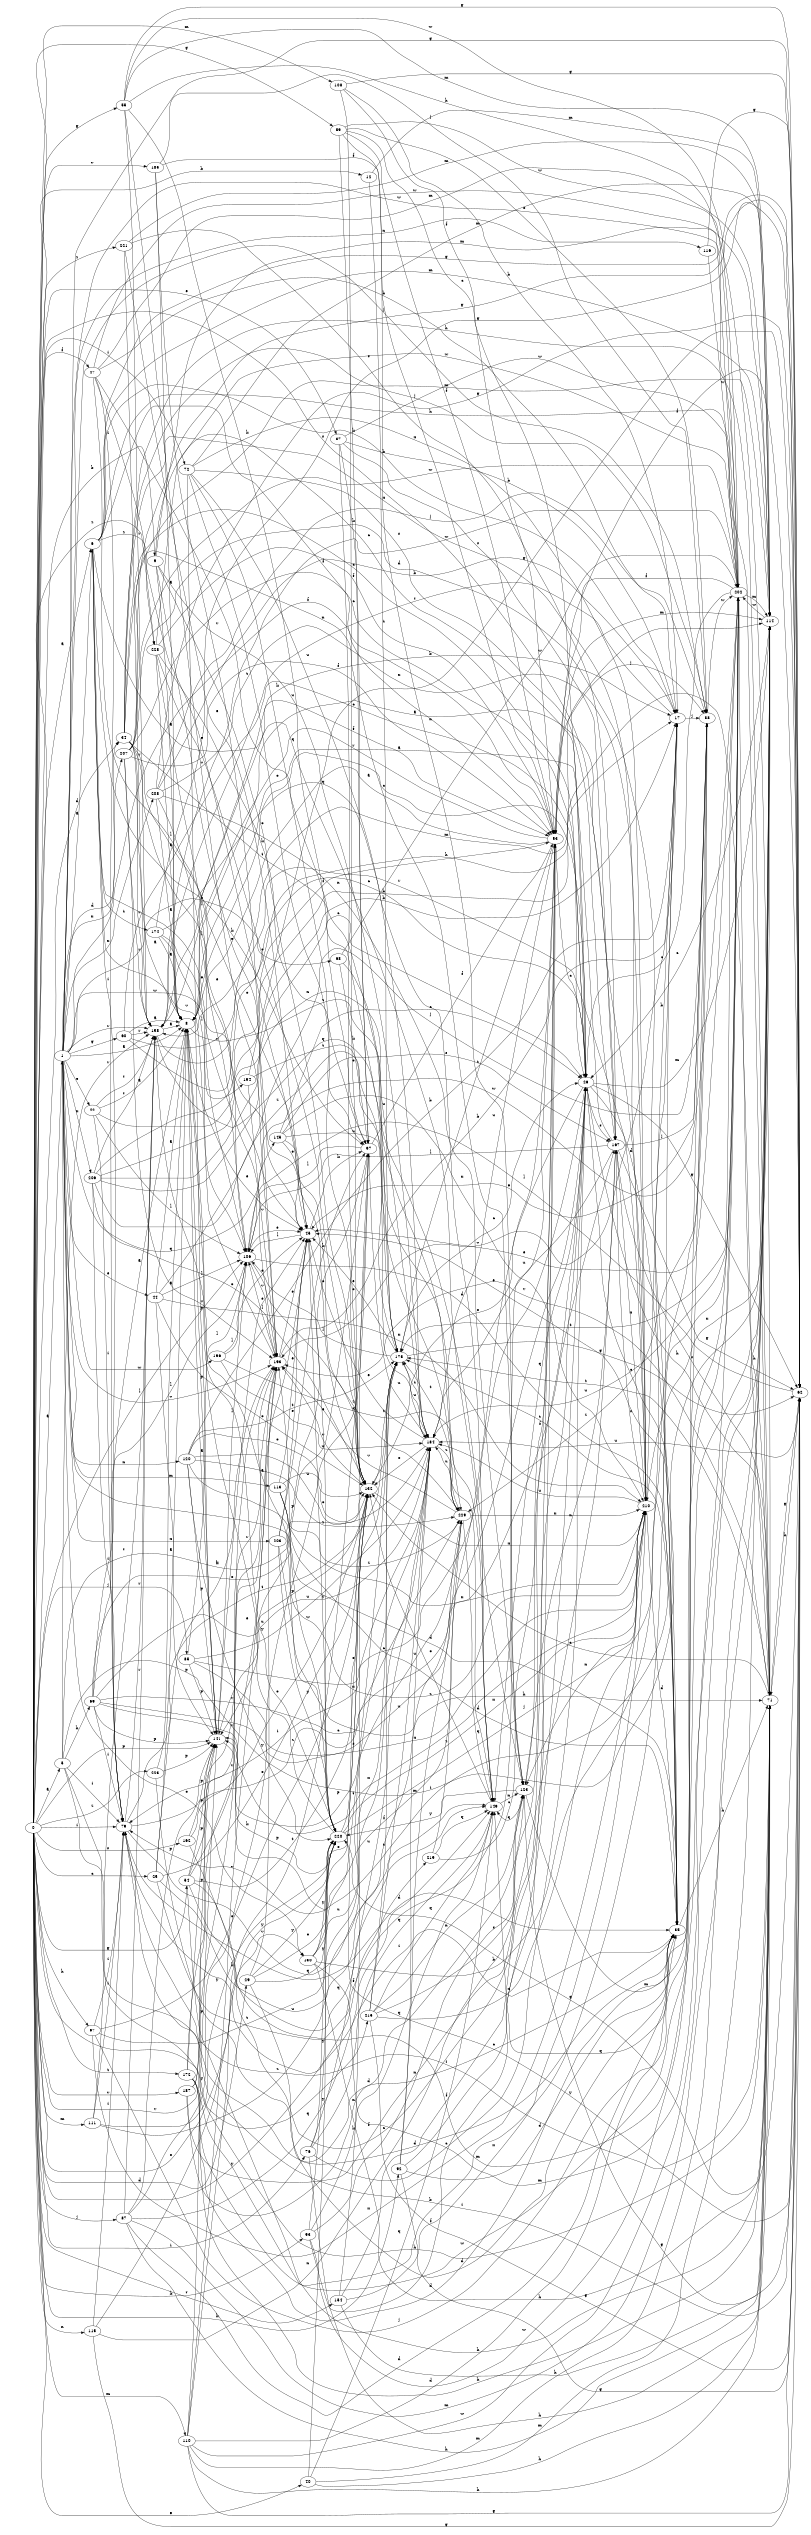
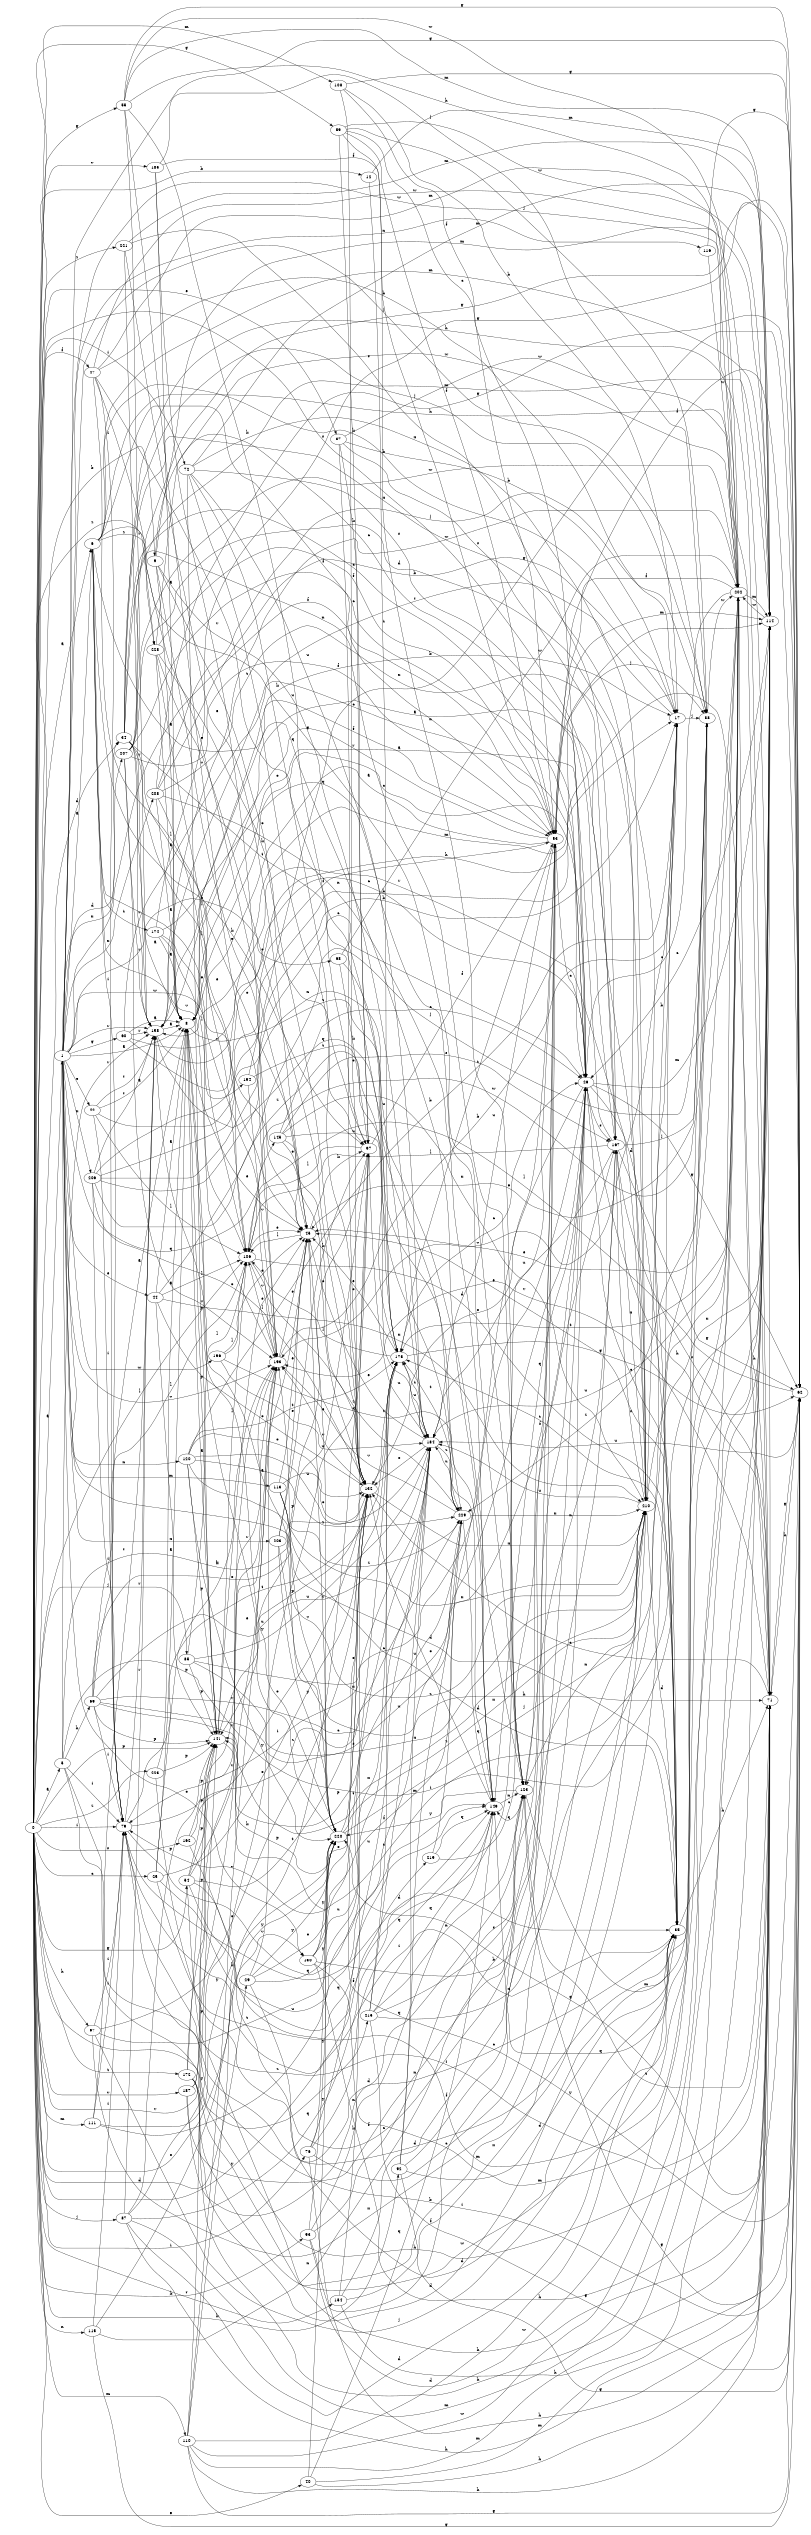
edge "59" -> "88": label "o" -> "j"
edge "6" -> "62": now "6" -> "123"
edge "71" -> "175": now "71" -> "123"
edge "220" -> "193": label "w" -> "v"
